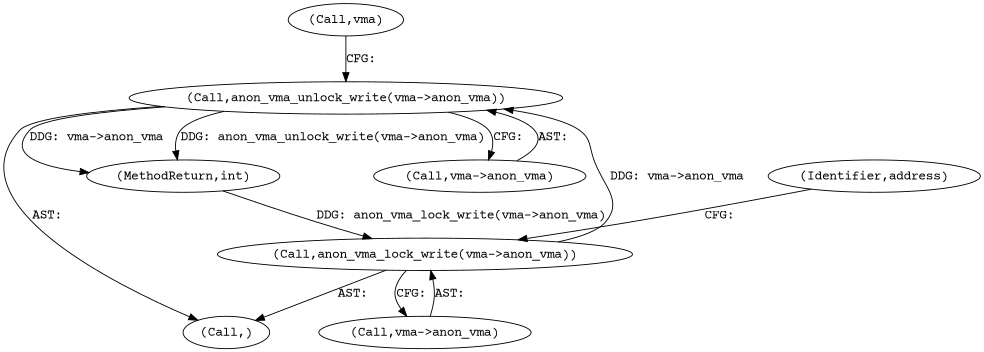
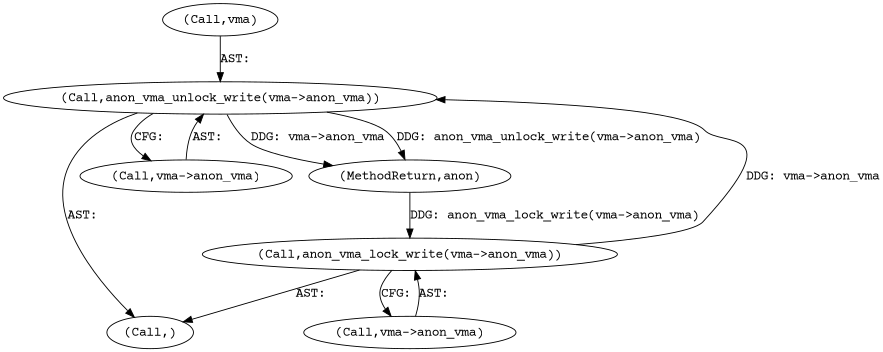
edge "(Call,vma)" -> "(Call,anon_vma_unlock_write(vma->anon_vma))": label "CFG: " -> "AST: "
node "(MethodReturn,int)": label "(MethodReturn,int)" -> "(MethodReturn,anon)"
node "(Identifier,address)": removed
